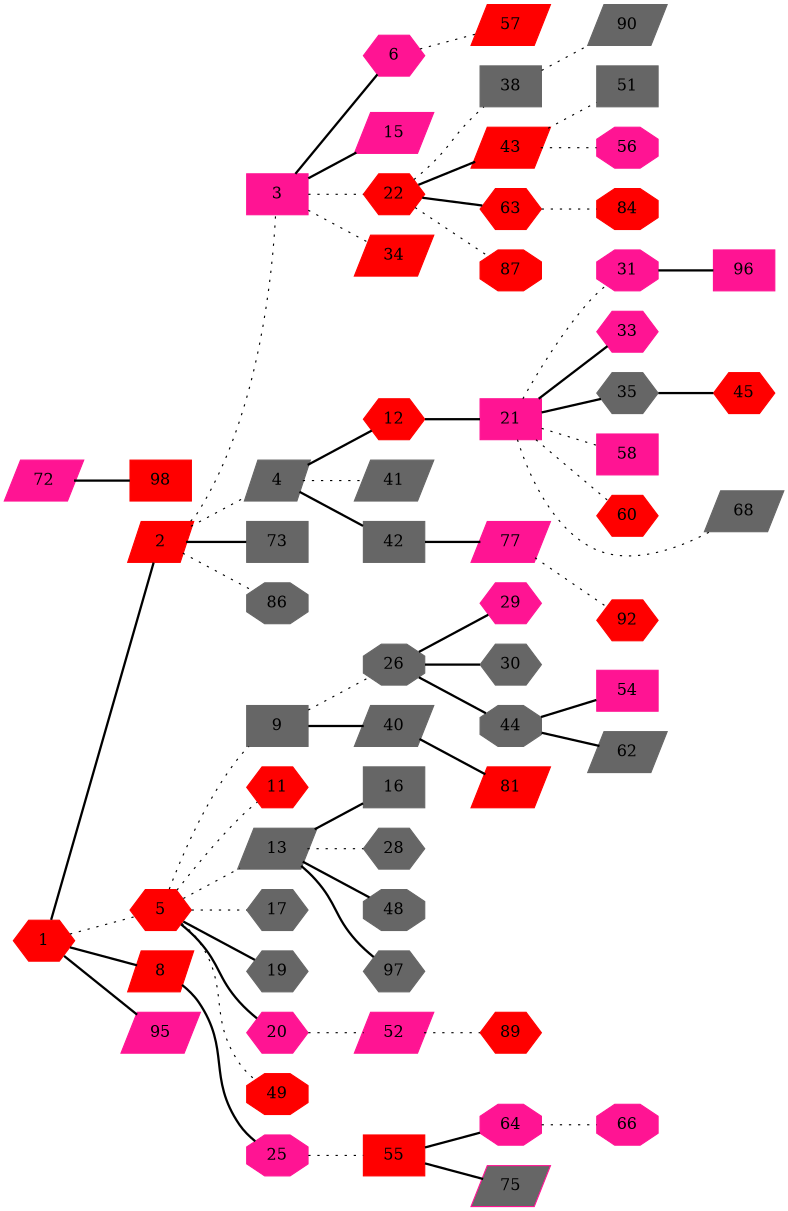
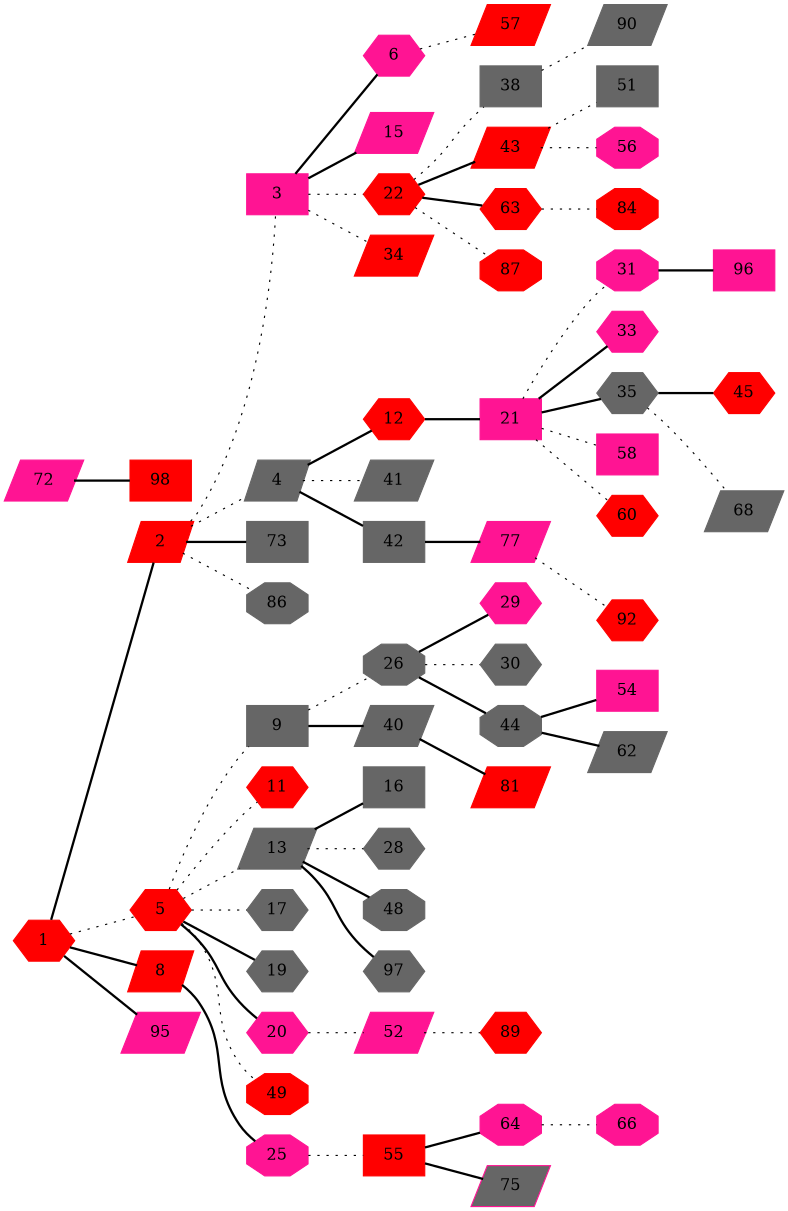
edge "21" -- "68": now "35" -- "68"
edge "26" -- "30": style bold -> dotted
